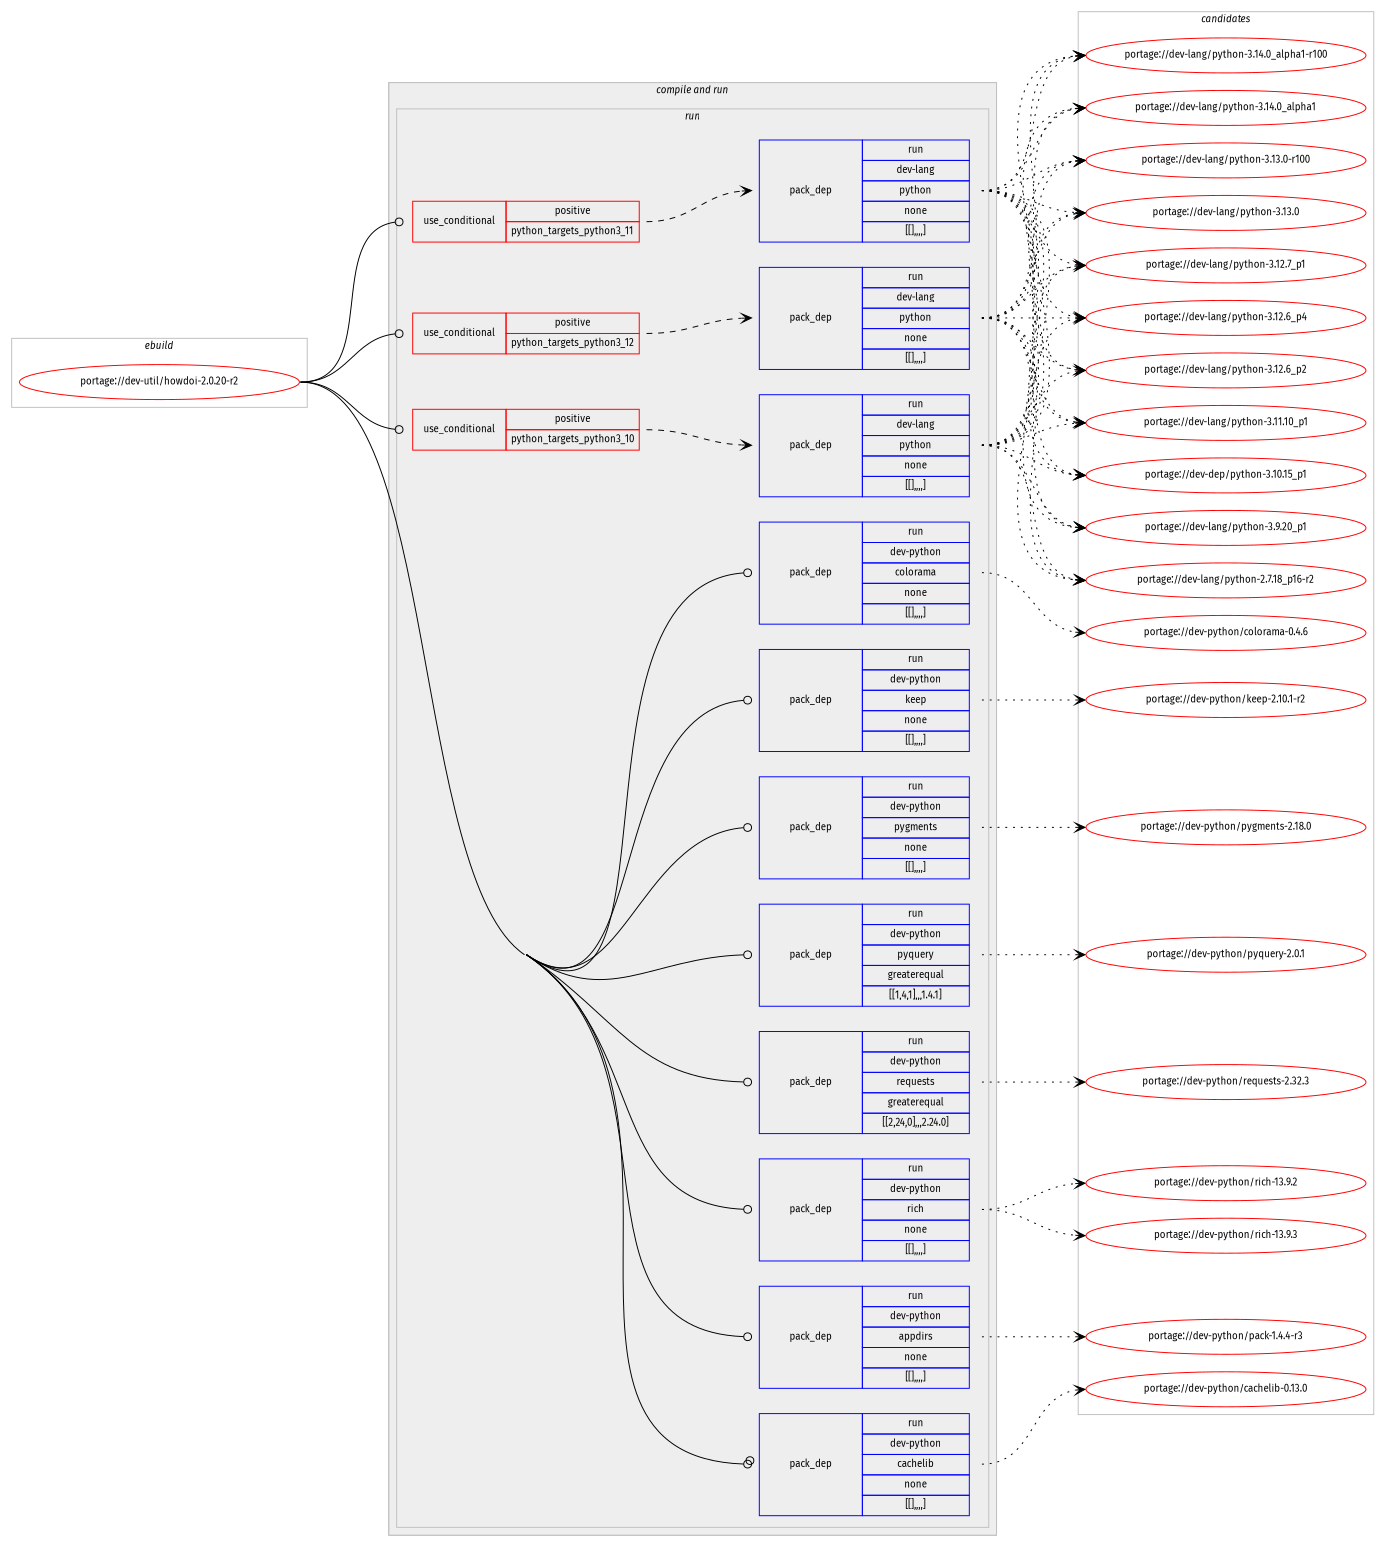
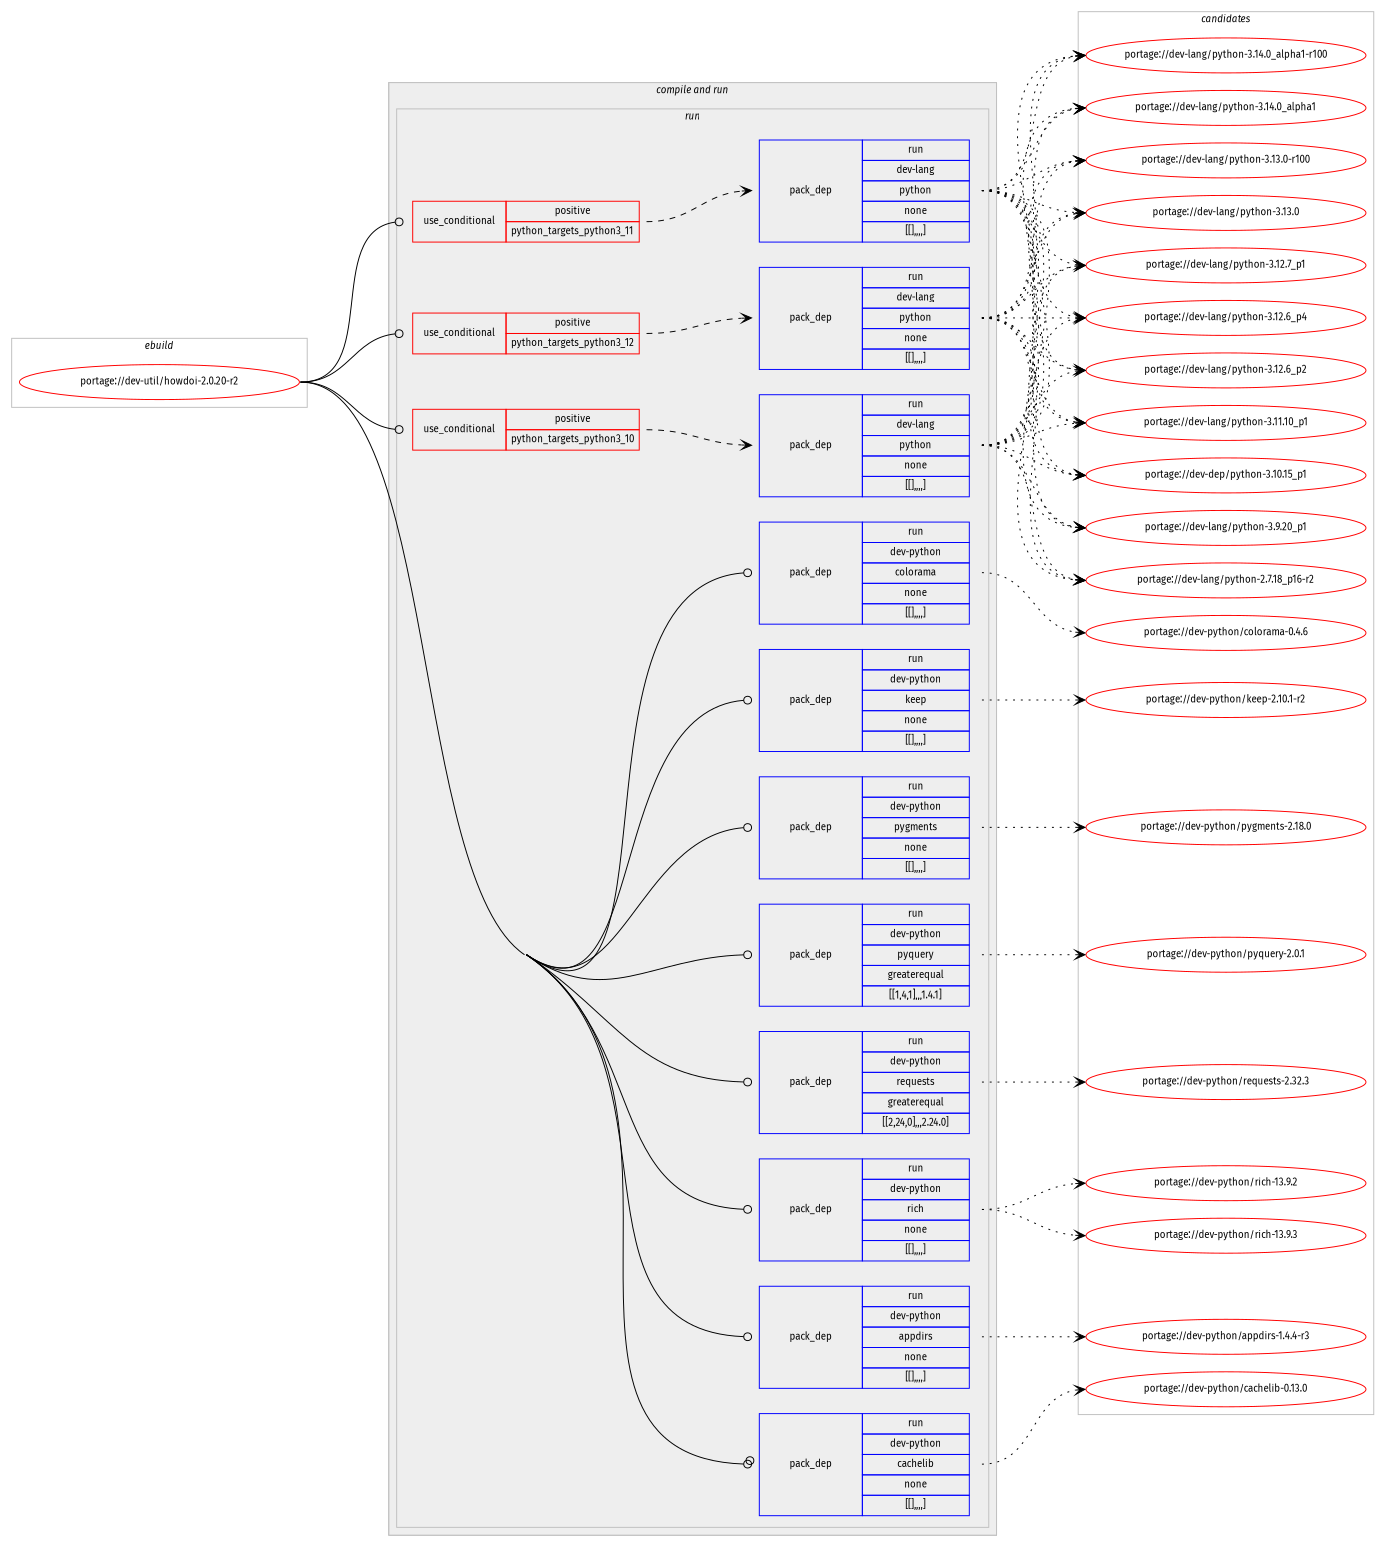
node "portage://dev-python/pack-1.4.4-r3": label "portage://dev-python/pack-1.4.4-r3" -> "portage://dev-python/appdirs-1.4.4-r3"
